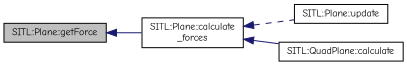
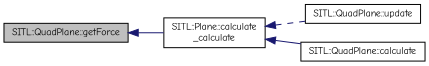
node "SITL::Plane::update": label "SITL::Plane::update" -> "SITL::QuadPlane::update"
node "SITL::Plane::getForce": label "SITL::Plane::getForce" -> "SITL::QuadPlane::getForce"
node "SITL::Plane::calculate _forces": label "SITL::Plane::calculate _forces" -> "SITL::Plane::calculate _calculate"
